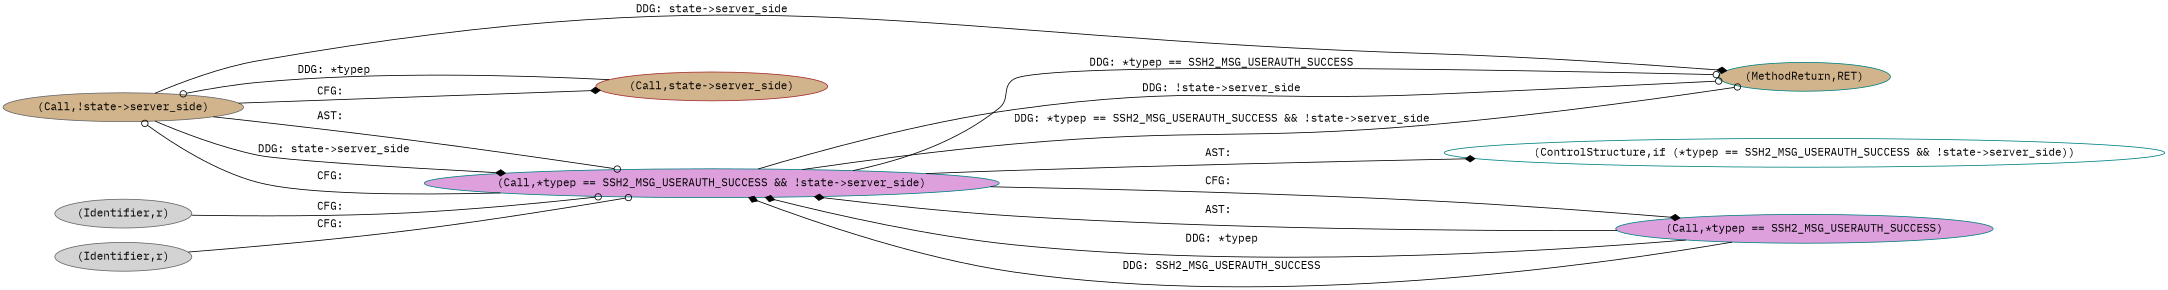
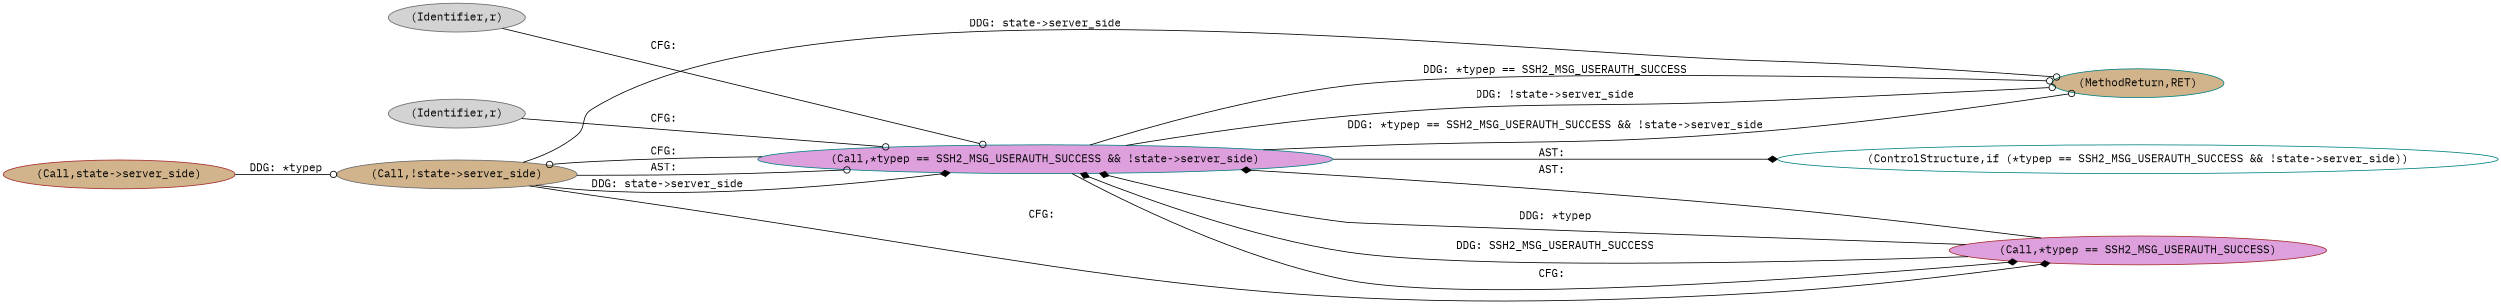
edge "(Call,!state->server_side)" -> "(MethodReturn,RET)": arrowhead diamond -> odot
edge "(Call,!state->server_side)" -> "(Call,state->server_side)": now "(Call,!state->server_side)" -> "(Call,*typep == SSH2_MSG_USERAUTH_SUCCESS)"
node "(Call,*typep == SSH2_MSG_USERAUTH_SUCCESS)": color teal -> brown
